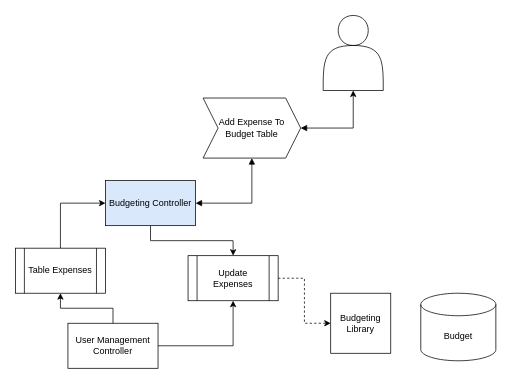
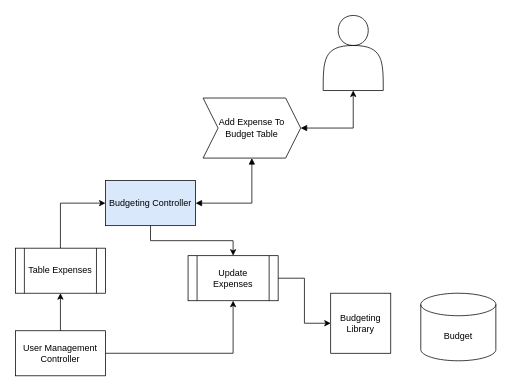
edge "Update Expenses" -> "Budgeting Library": style dashed -> solid
node "User Management Controller": moved (113, 345) -> (60, 353)
